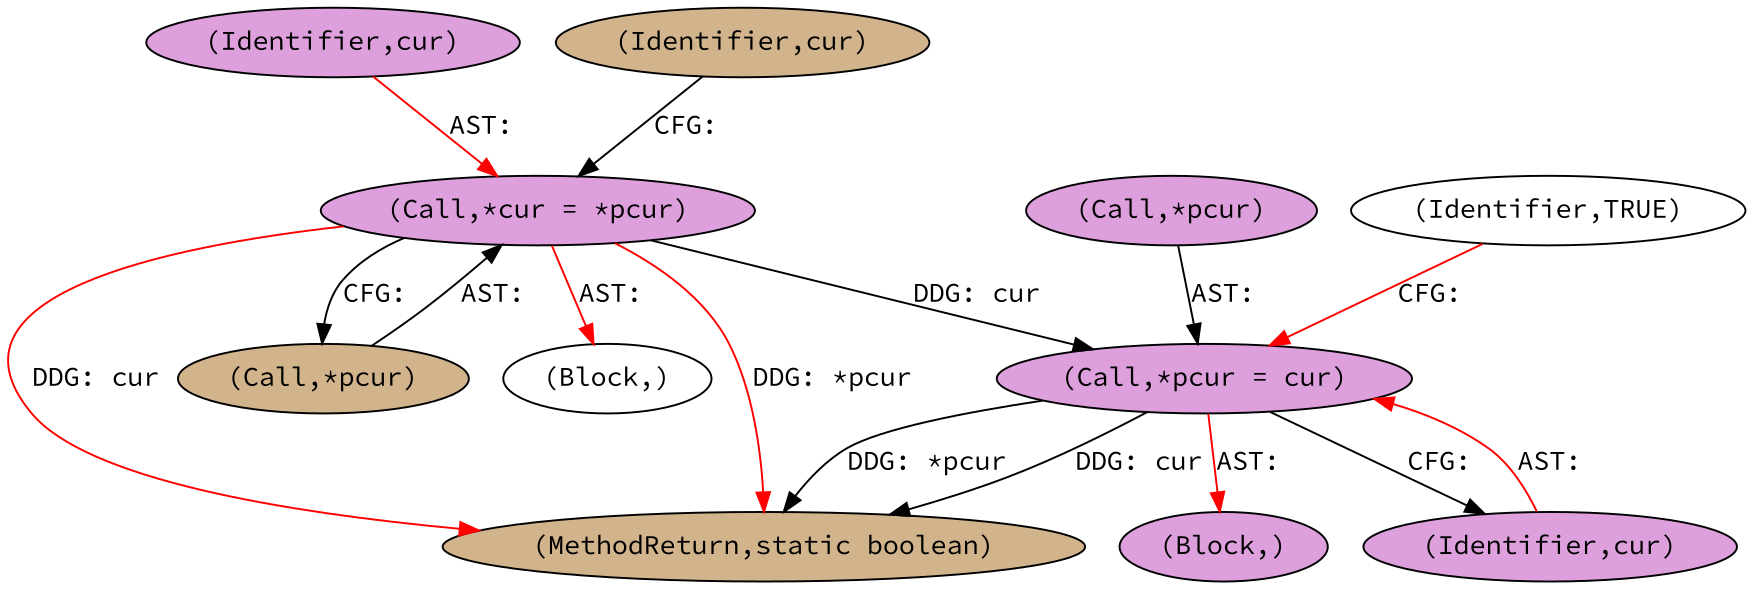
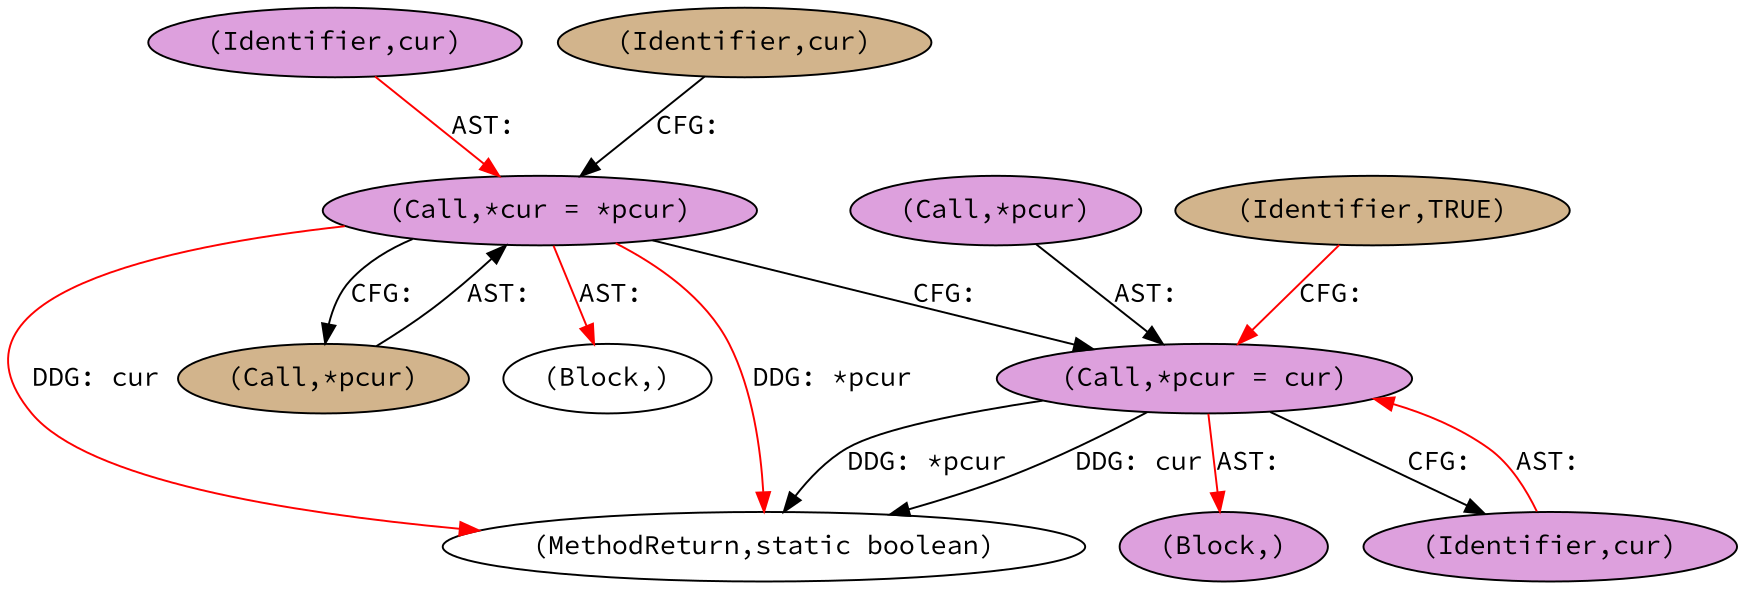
node "(Identifier,TRUE)": fillcolor white -> tan
edge "(Call,*cur = *pcur)" -> "(Call,*pcur = cur)": label "DDG: cur" -> "CFG: "
node "(MethodReturn,static boolean)": fillcolor tan -> white
